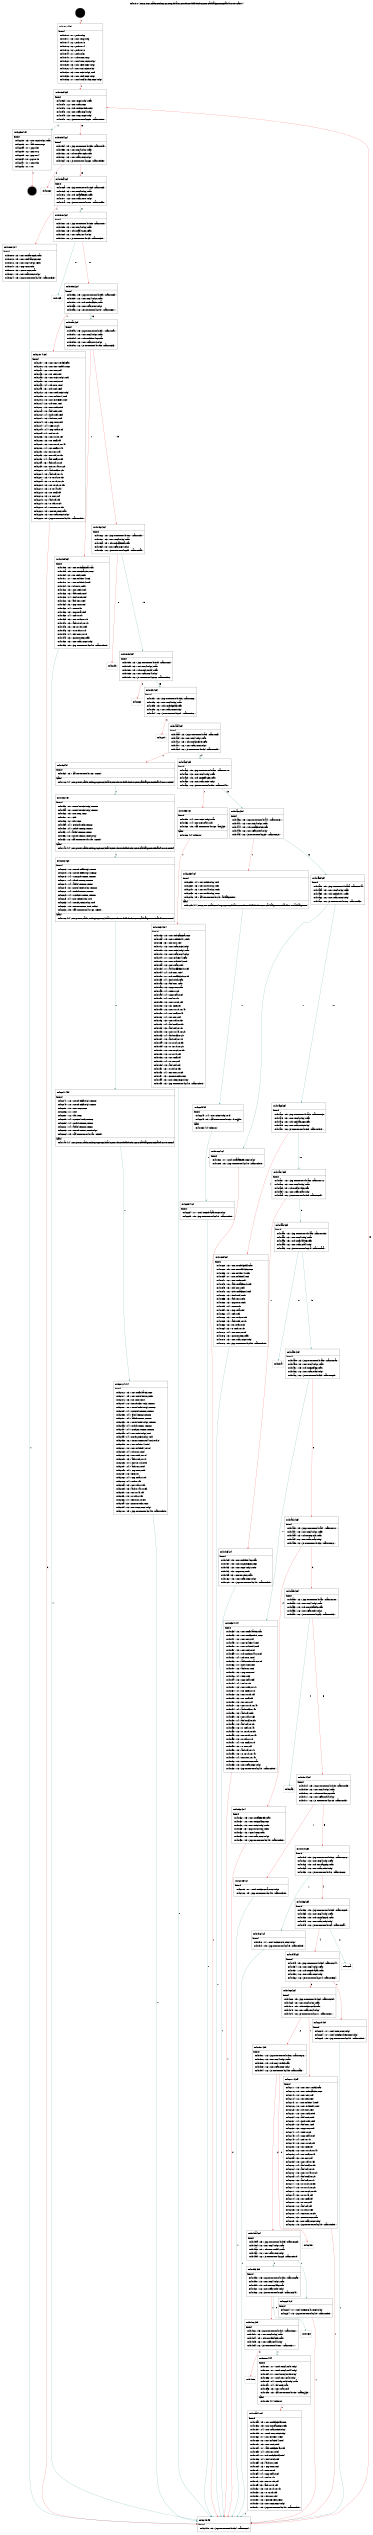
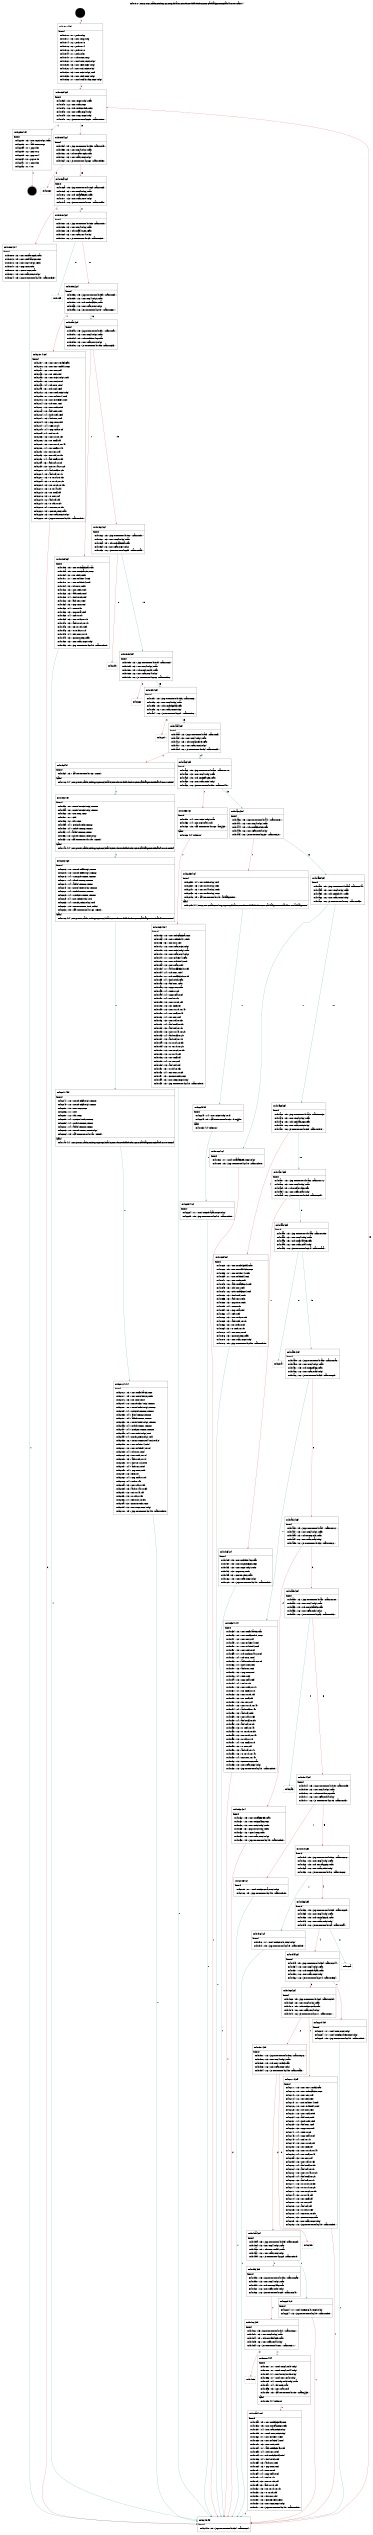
edge "0x4019f1 [25]" -> "0x401a0a [25]": added, label "15"
node "0x401c5d": removed
